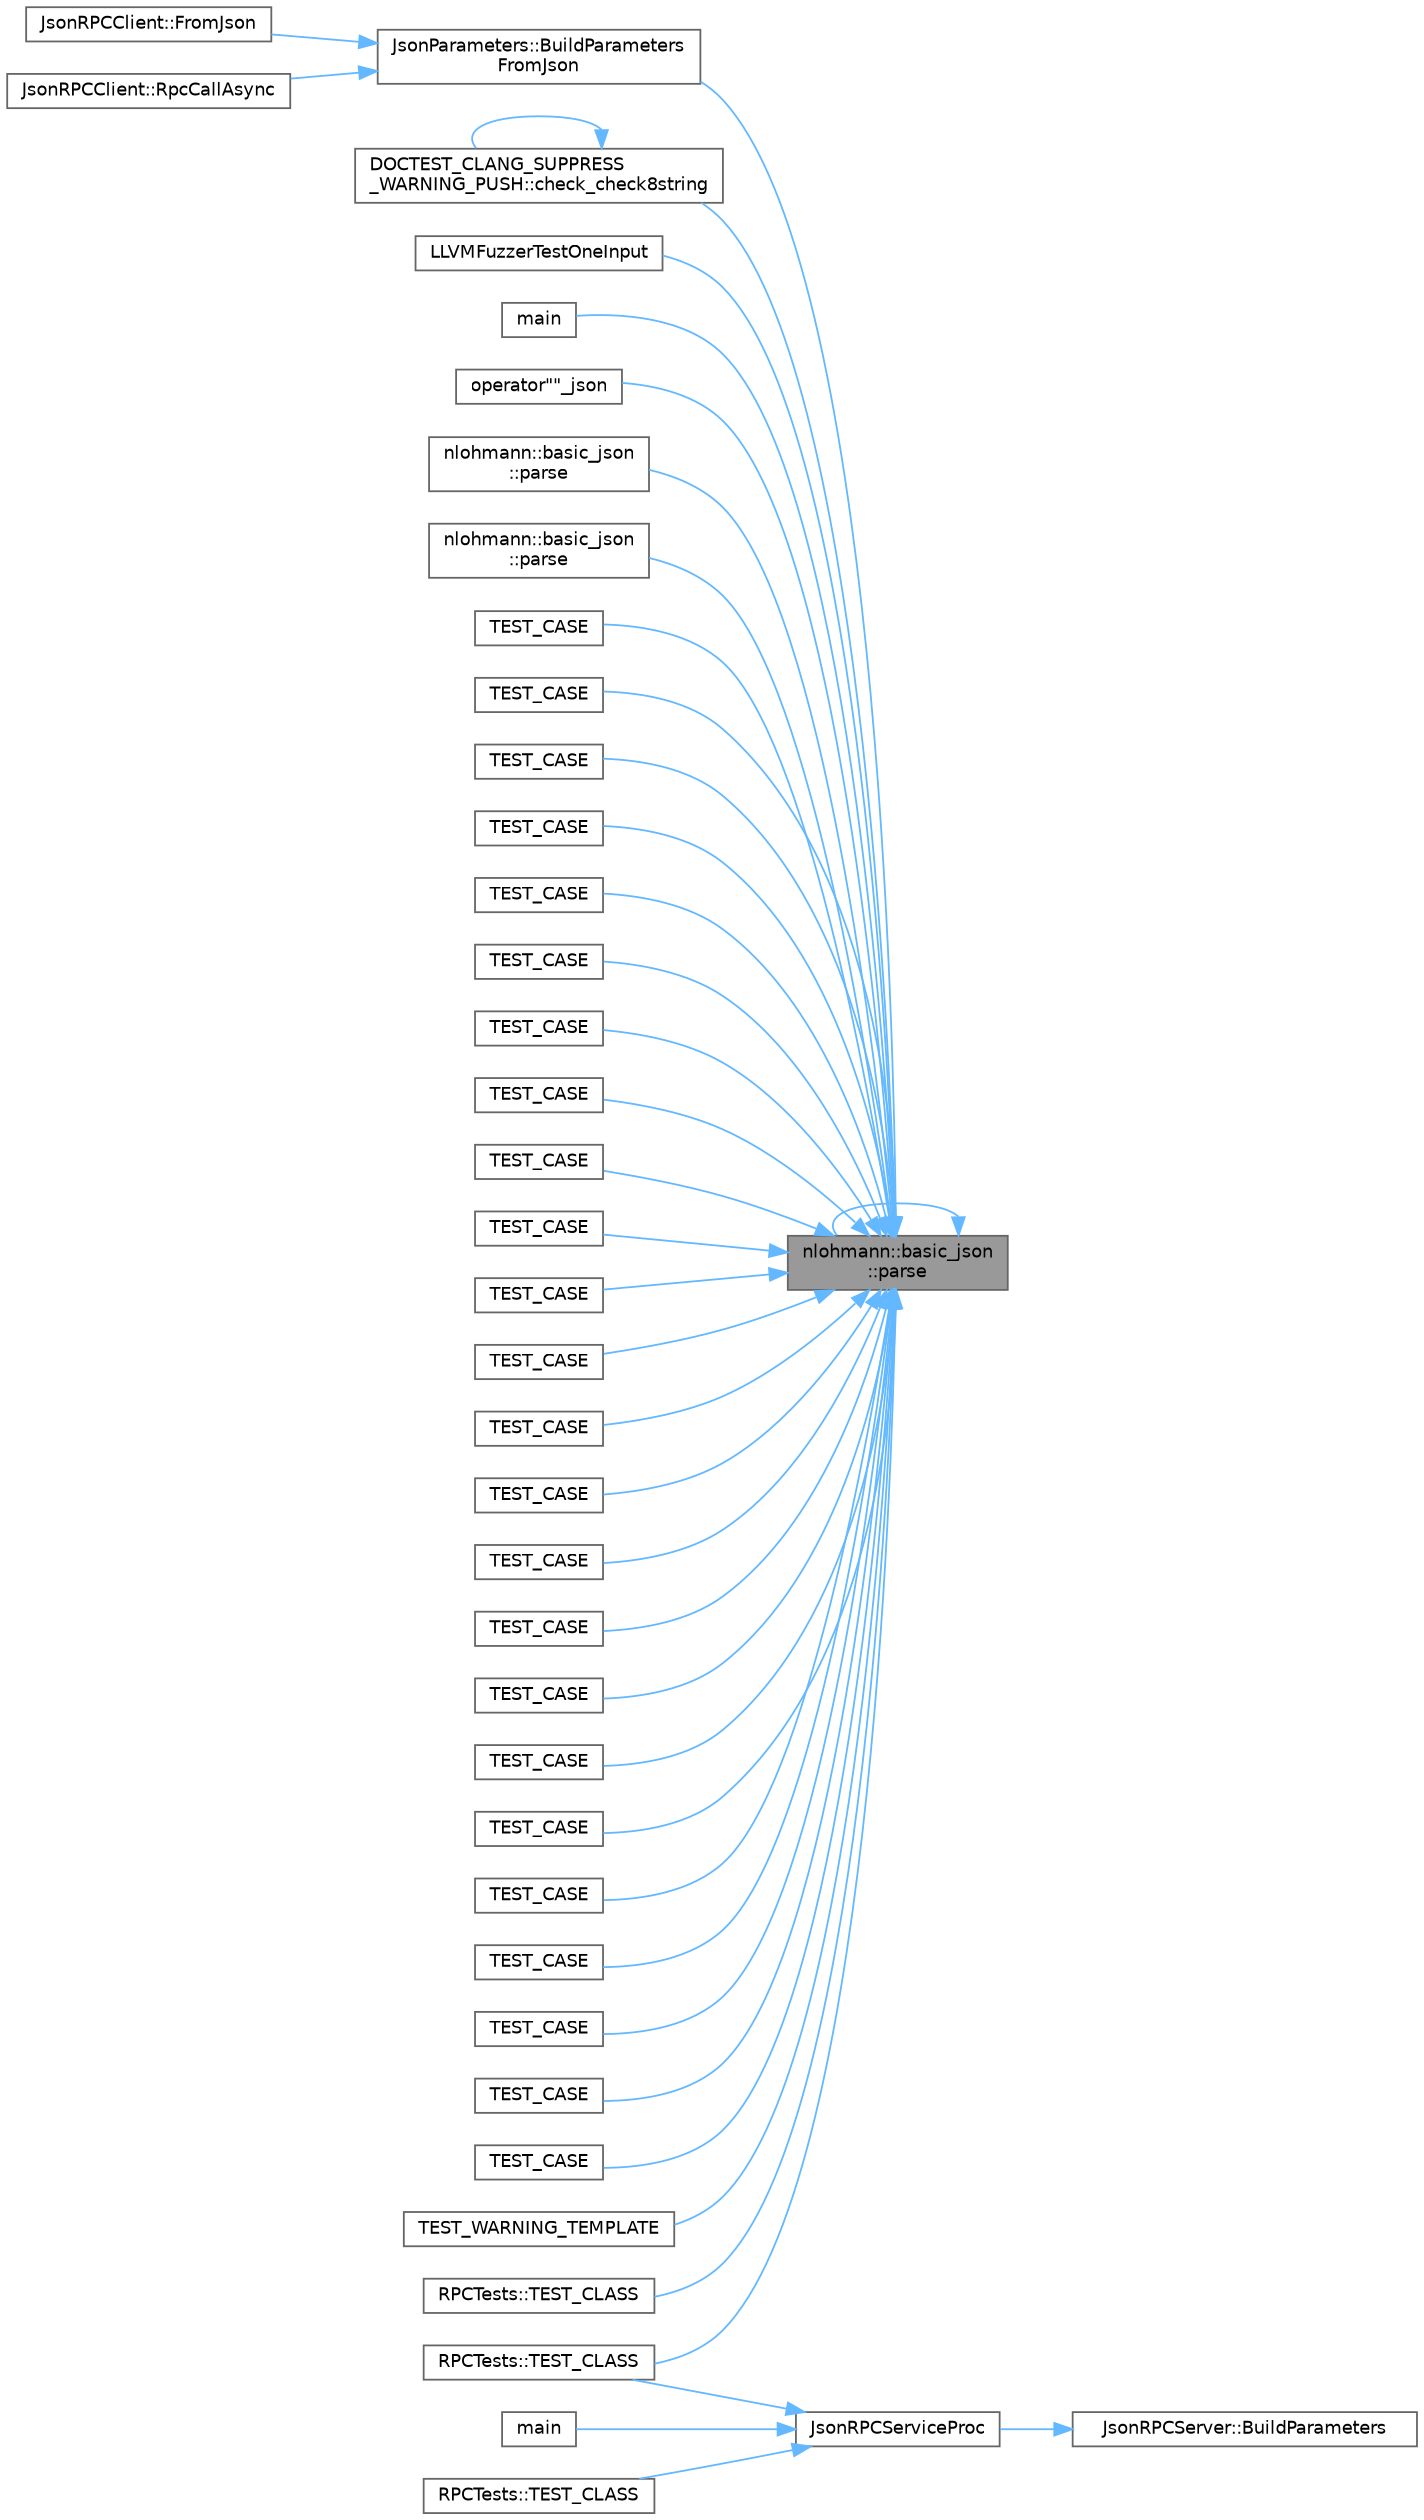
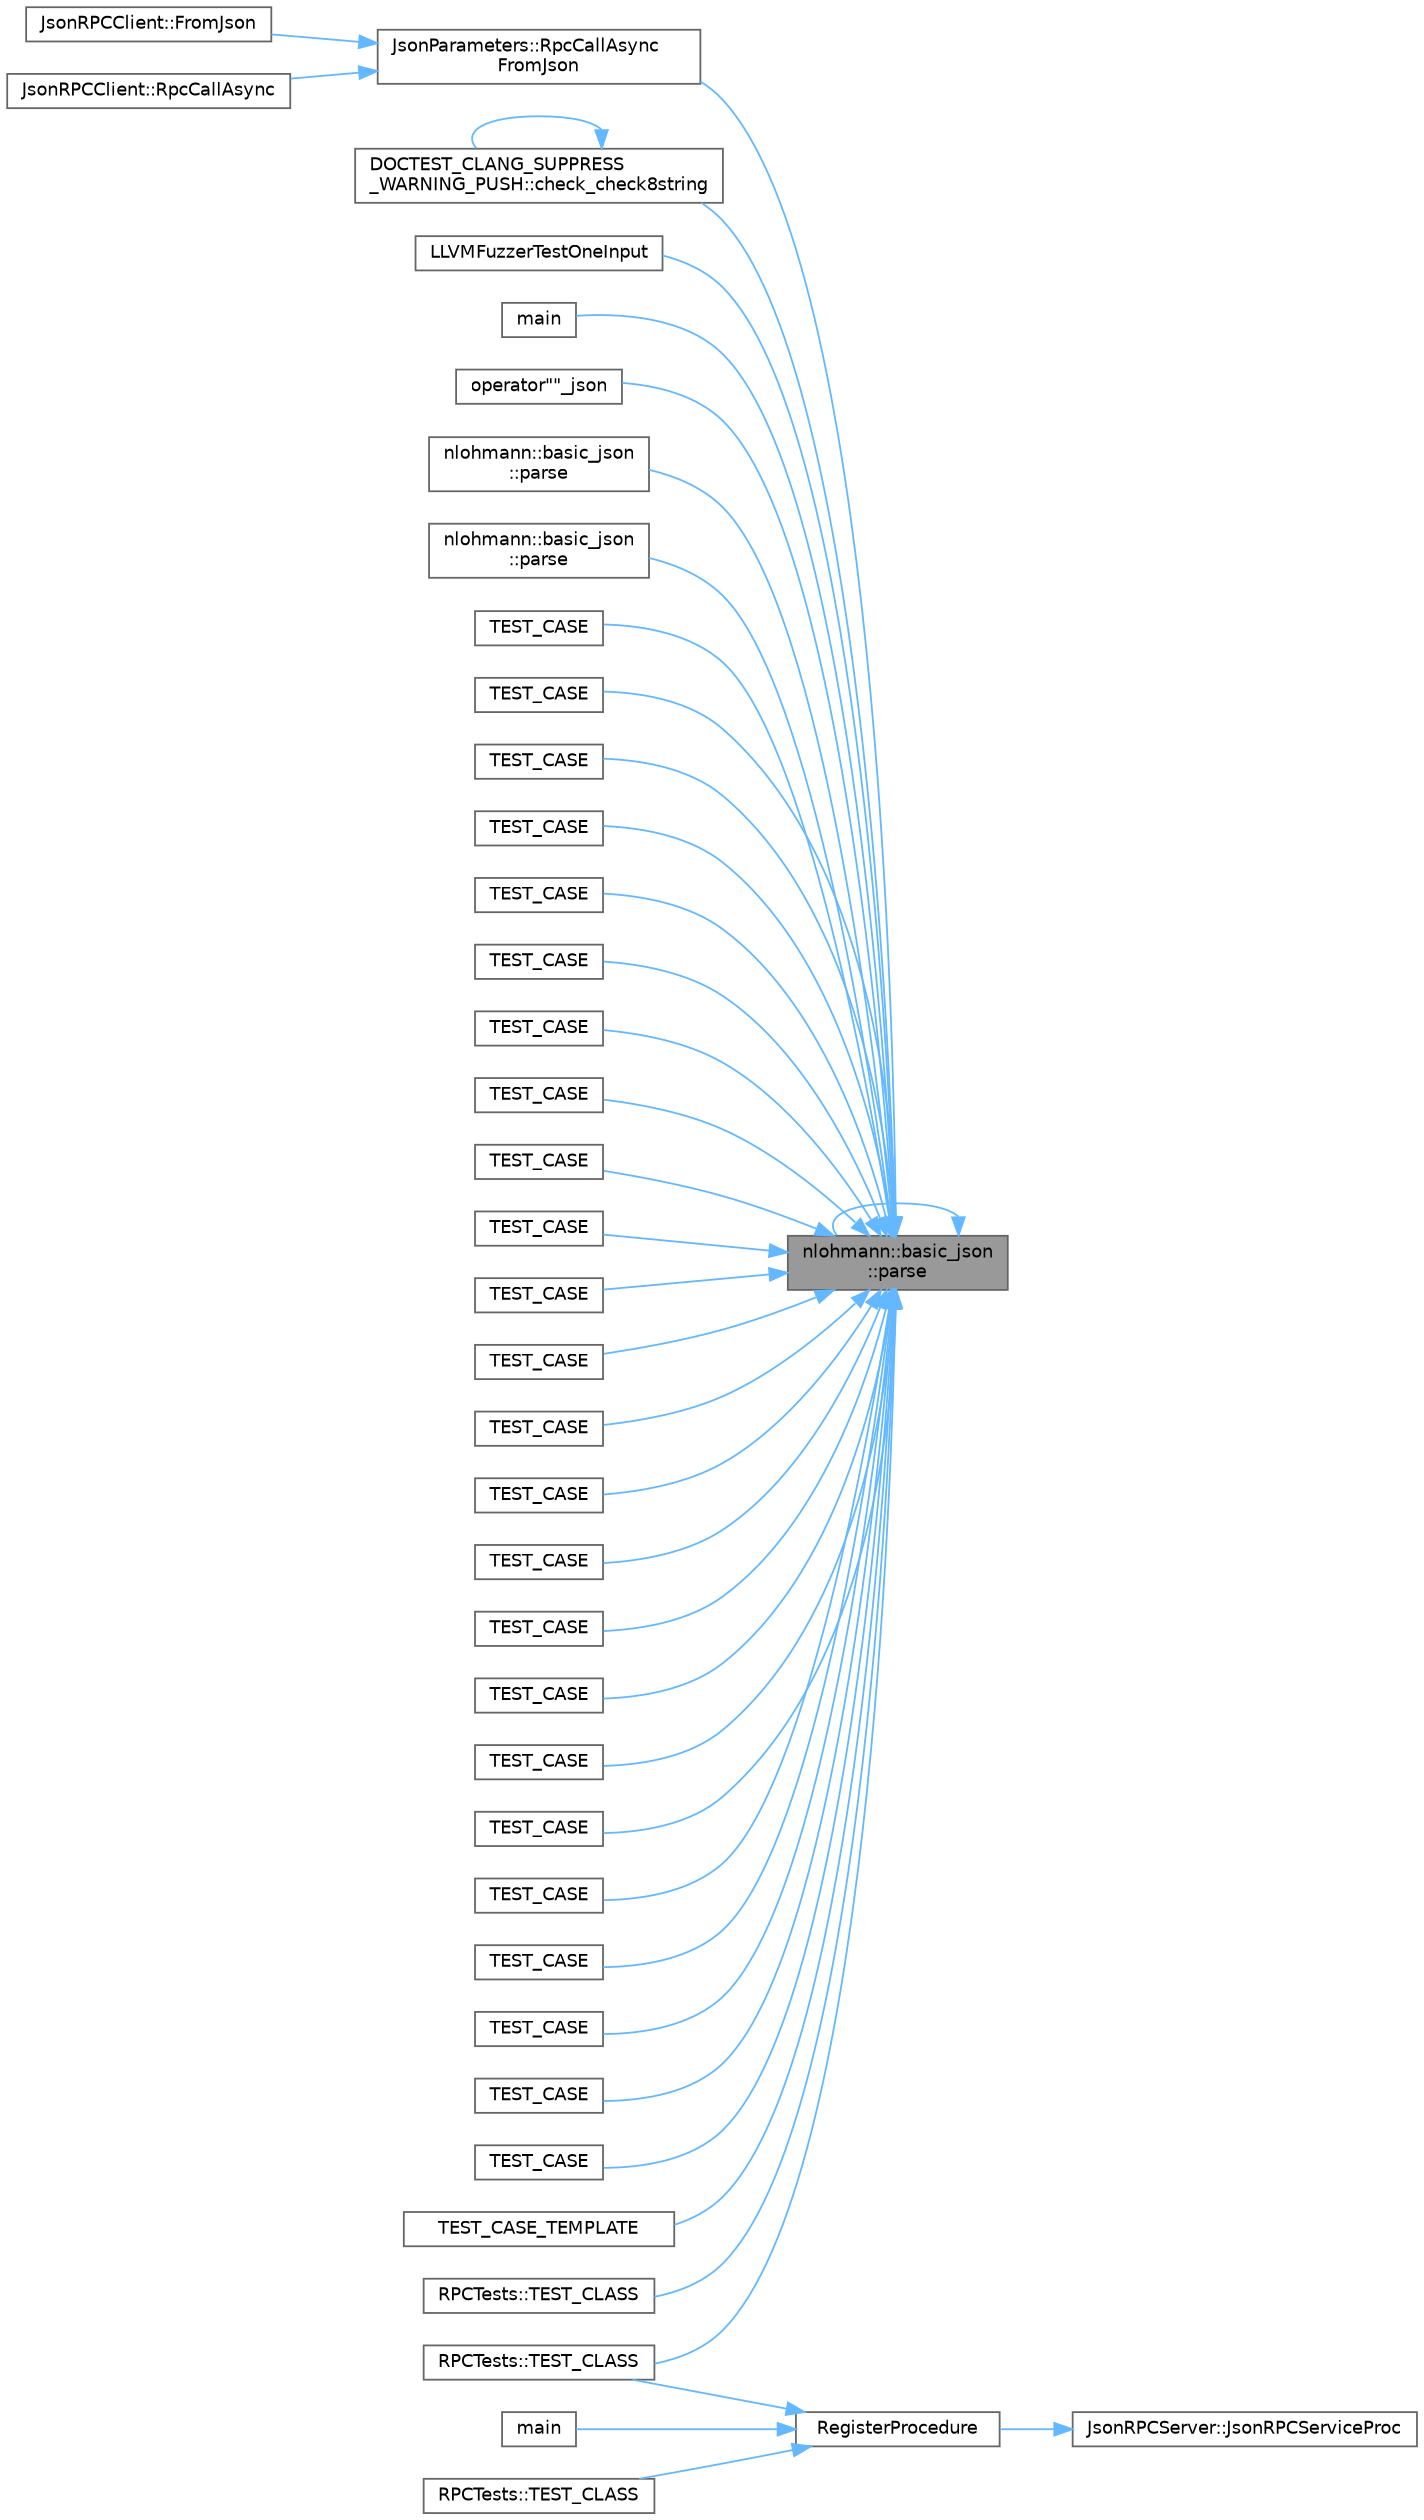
node "JsonParameters::BuildParameters FromJson": label "JsonParameters::BuildParameters FromJson" -> "JsonParameters::RpcCallAsync FromJson"
node "TEST_WARNING_TEMPLATE": label "TEST_WARNING_TEMPLATE" -> "TEST_CASE_TEMPLATE"
node "JsonRPCServiceProc": label "JsonRPCServiceProc" -> "RegisterProcedure"
node "JsonRPCServer::BuildParameters": label "JsonRPCServer::BuildParameters" -> "JsonRPCServer::JsonRPCServiceProc"
